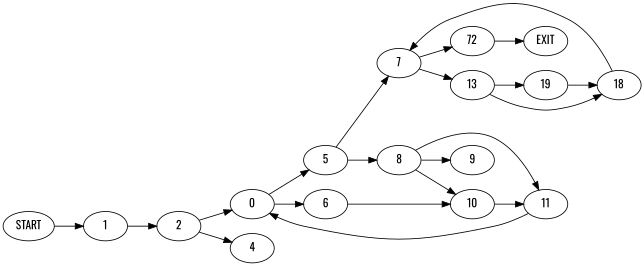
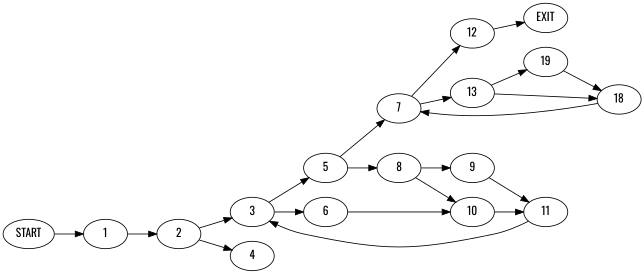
node "72": label "72" -> "12"
edge "8" -> "11": now "9" -> "11"
node "0": label "0" -> "3"
